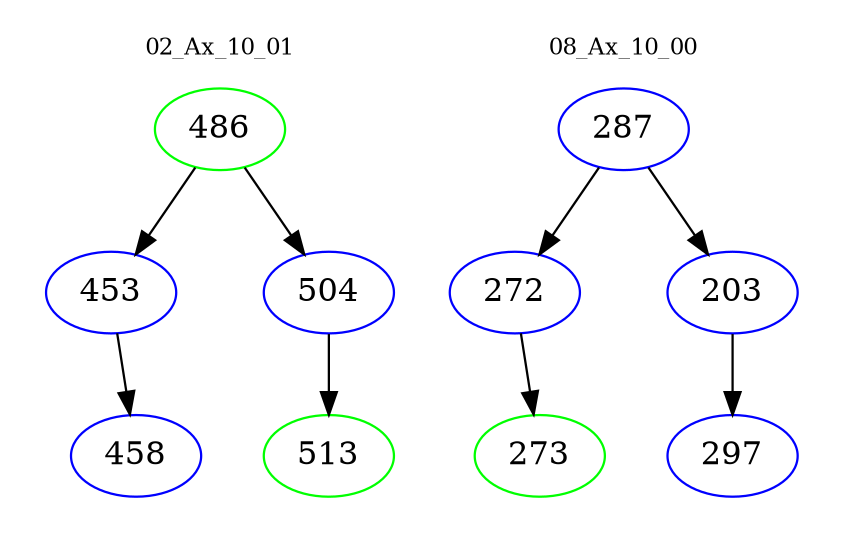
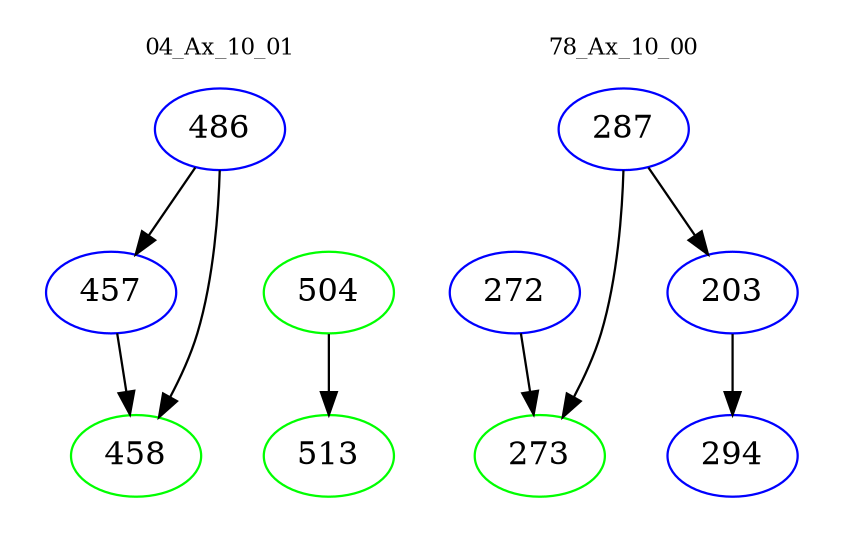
cluster "02_Ax_10_01": label "02_Ax_10_01" -> "04_Ax_10_01"
cluster "08_Ax_10_00": label "08_Ax_10_00" -> "78_Ax_10_00"
node "486": color green -> blue
edge "486" -> "504": now "486" -> "458"
edge "287" -> "272": now "287" -> "273"
node "453": label "453" -> "457"
node "504": color blue -> green
node "458": color blue -> green
node "297": label "297" -> "294"
